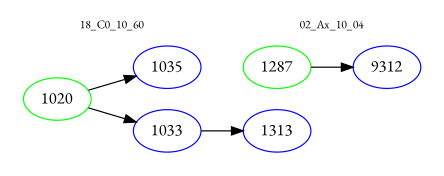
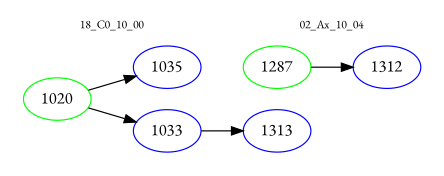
cluster "18_C0_10_60": label "18_C0_10_60" -> "18_C0_10_00"
node "9312": label "9312" -> "1312"
